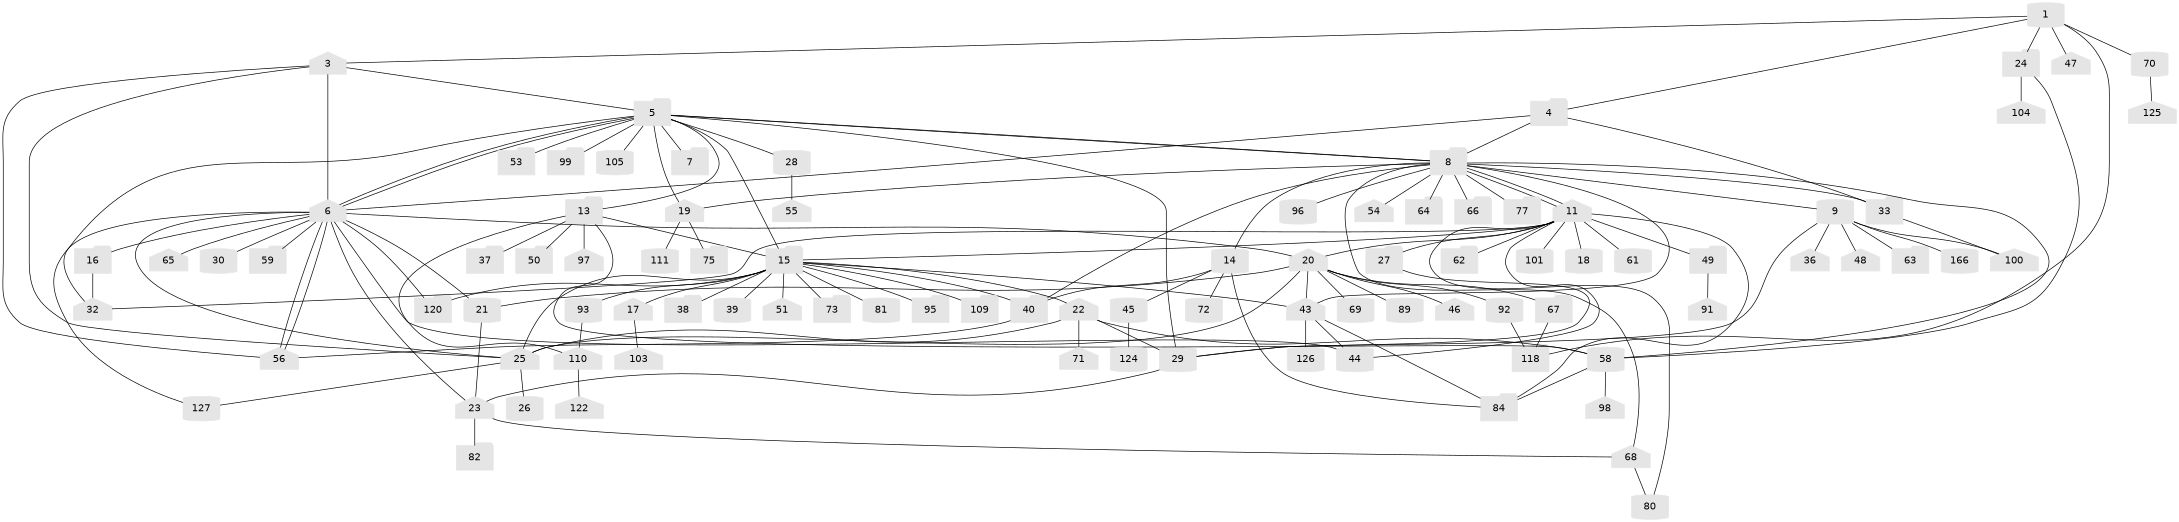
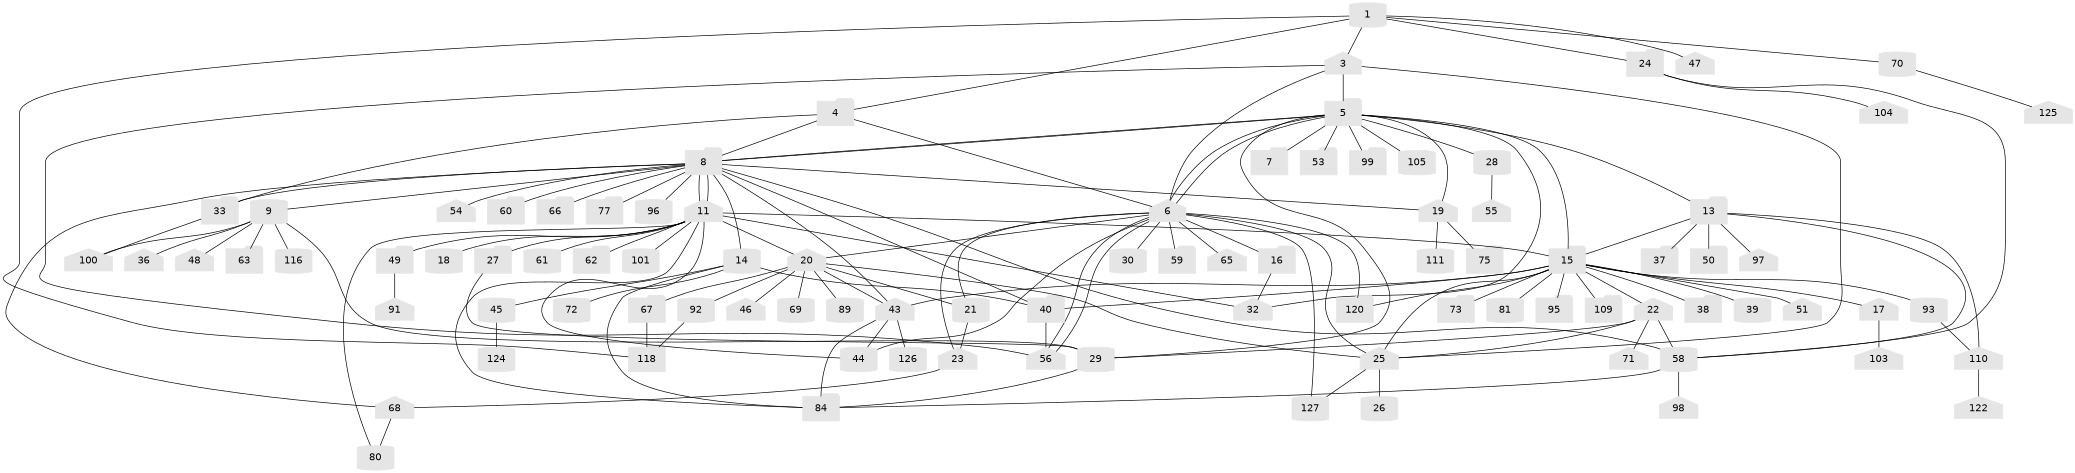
node "64": label "64" -> "60"
node "166": label "166" -> "116"
edge "29" -- "23": now "29" -- "84"
node "82": removed
